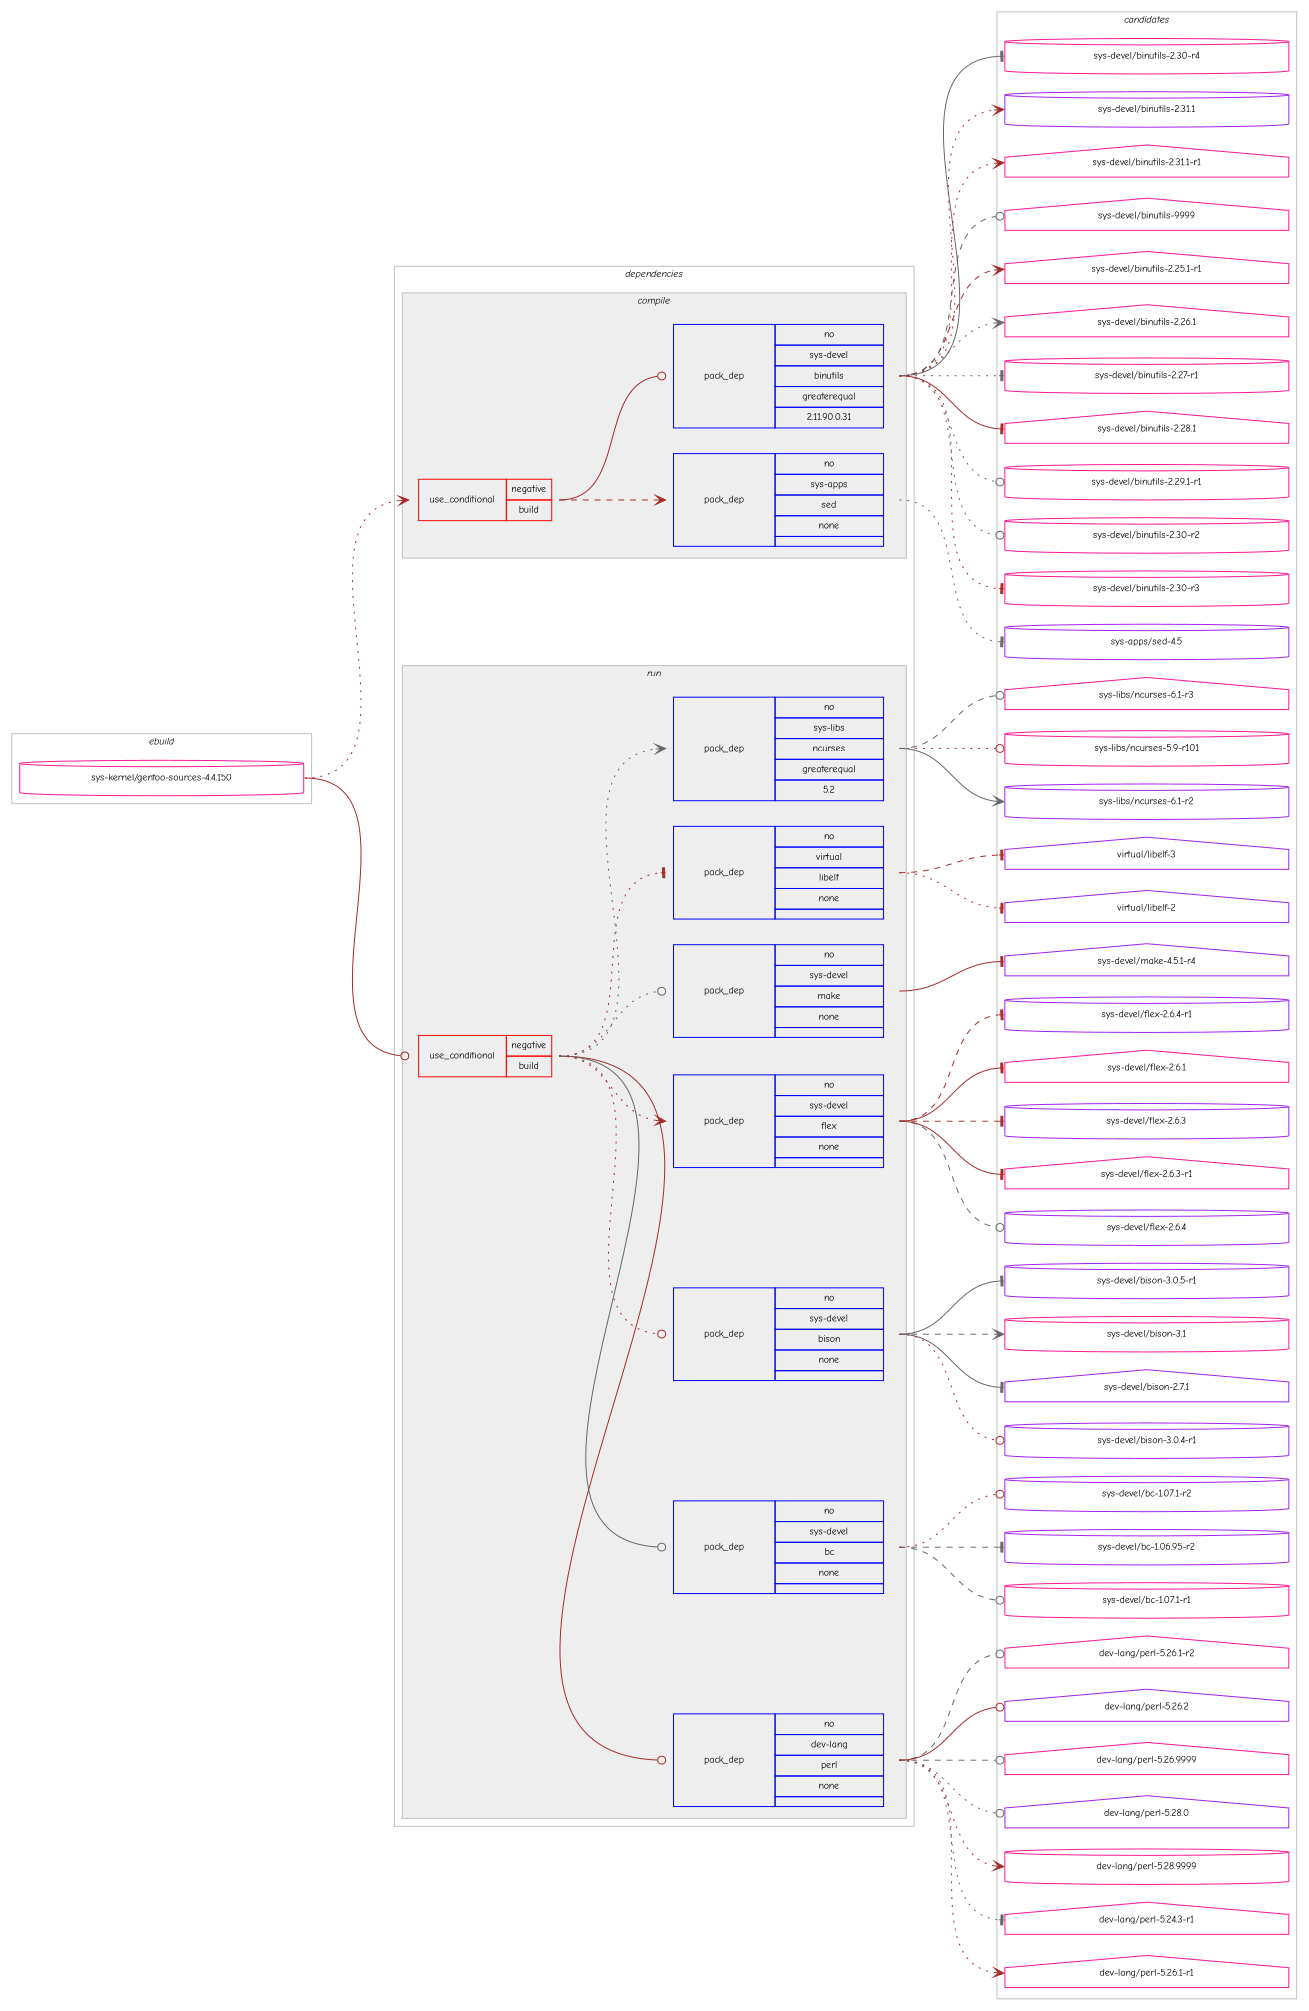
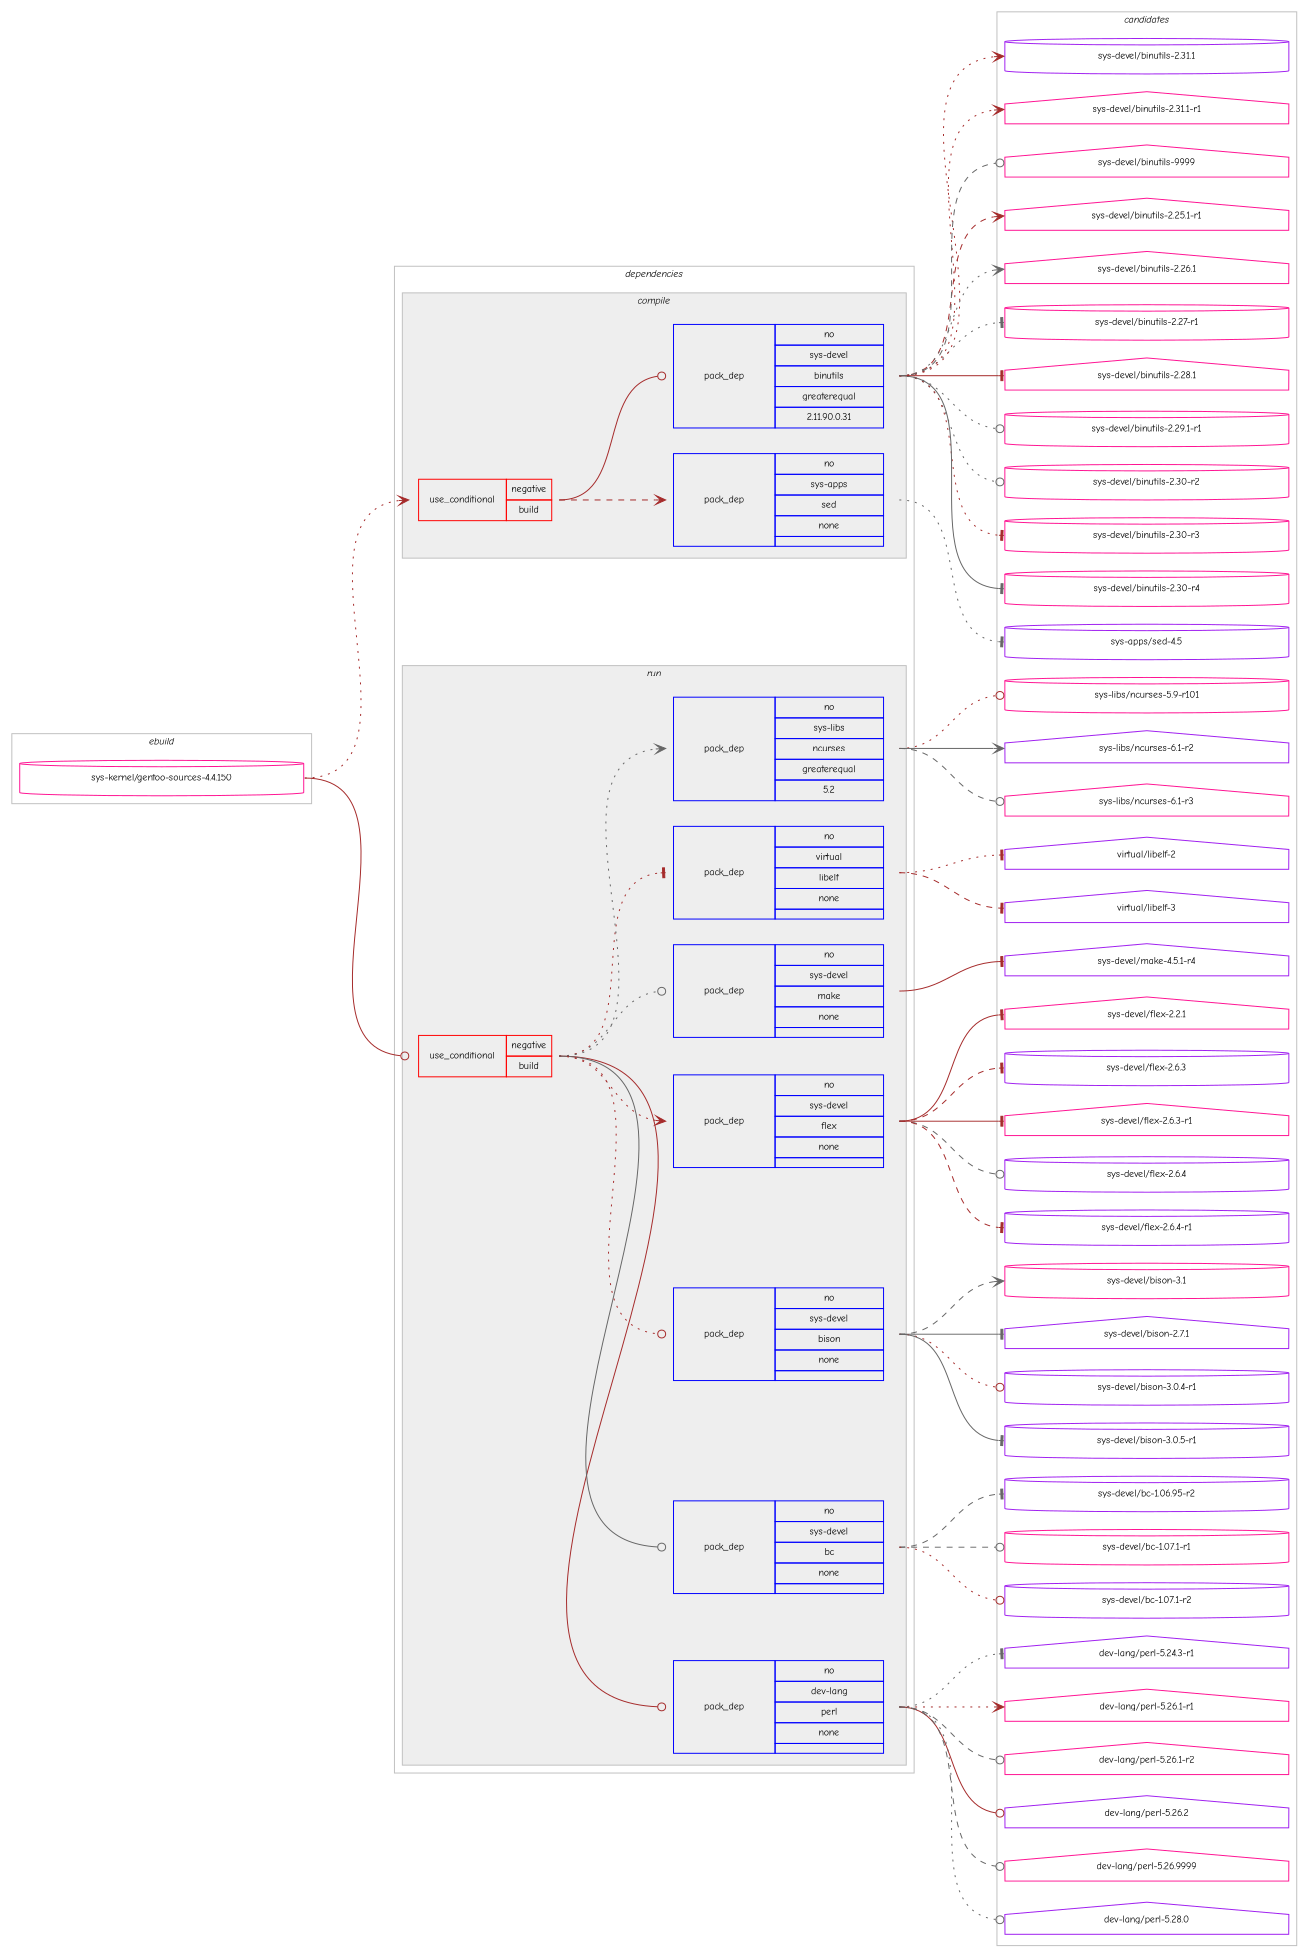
node "sys-libs/ncurses-6.1-r2": shape cylinder -> house
node "sys-devel/flex-2.6.1": label "sys-devel/flex-2.6.1" -> "sys-devel/flex-2.2.1"
node "dev-lang/perl-5.28.9999": removed
node "dev-lang/perl-5.24.3-r1": color deeppink -> purple
